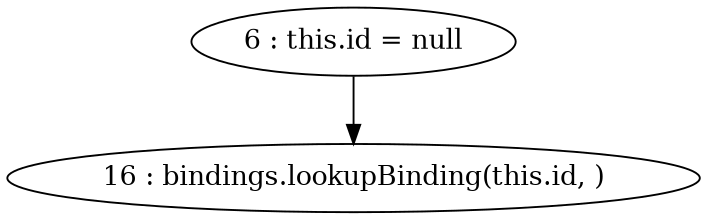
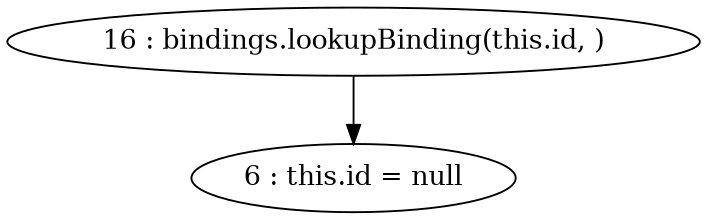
edge "6 : this.id = null" -> "16 : bindings.lookupBinding(this.id, )": reversed
